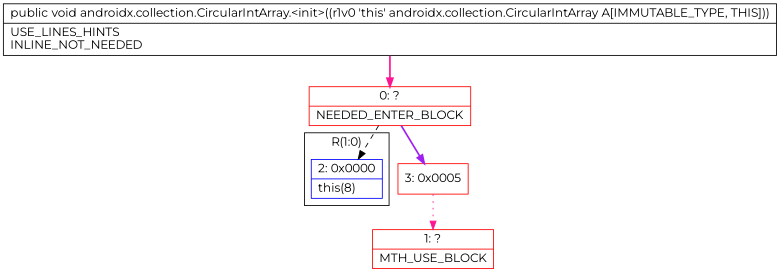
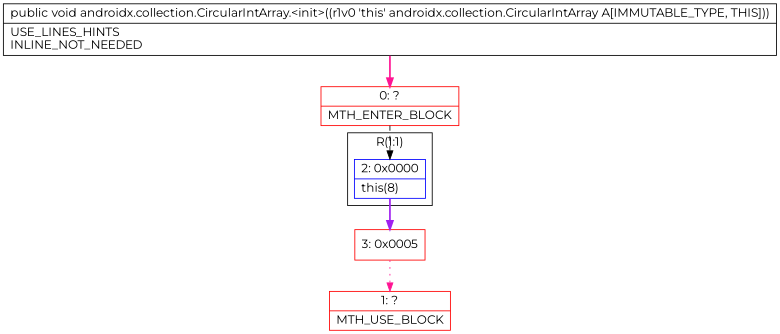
node "0: ?": text "NEEDED_ENTER_BLOCK" -> "MTH_ENTER_BLOCK"
edge "0: ?" -> "3: 0x0005": now "2: 0x0000" -> "3: 0x0005"
cluster "R(1:0)": label "R(1:0)" -> "R(1:1)"
